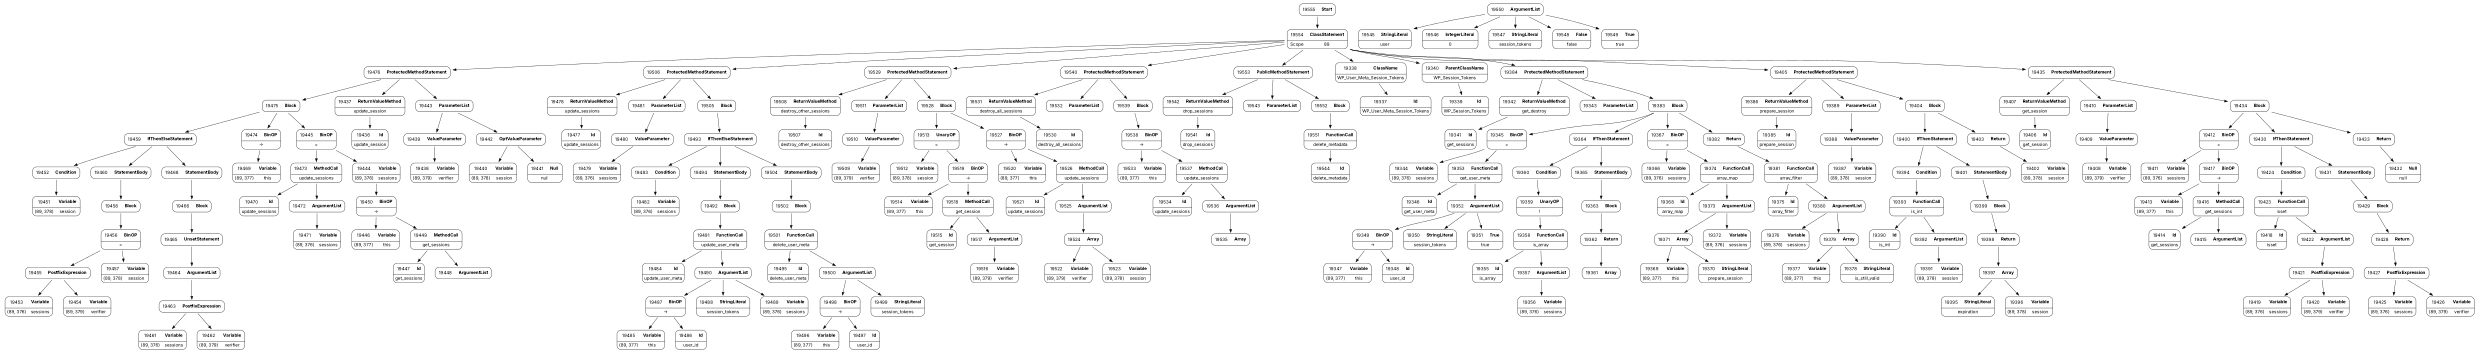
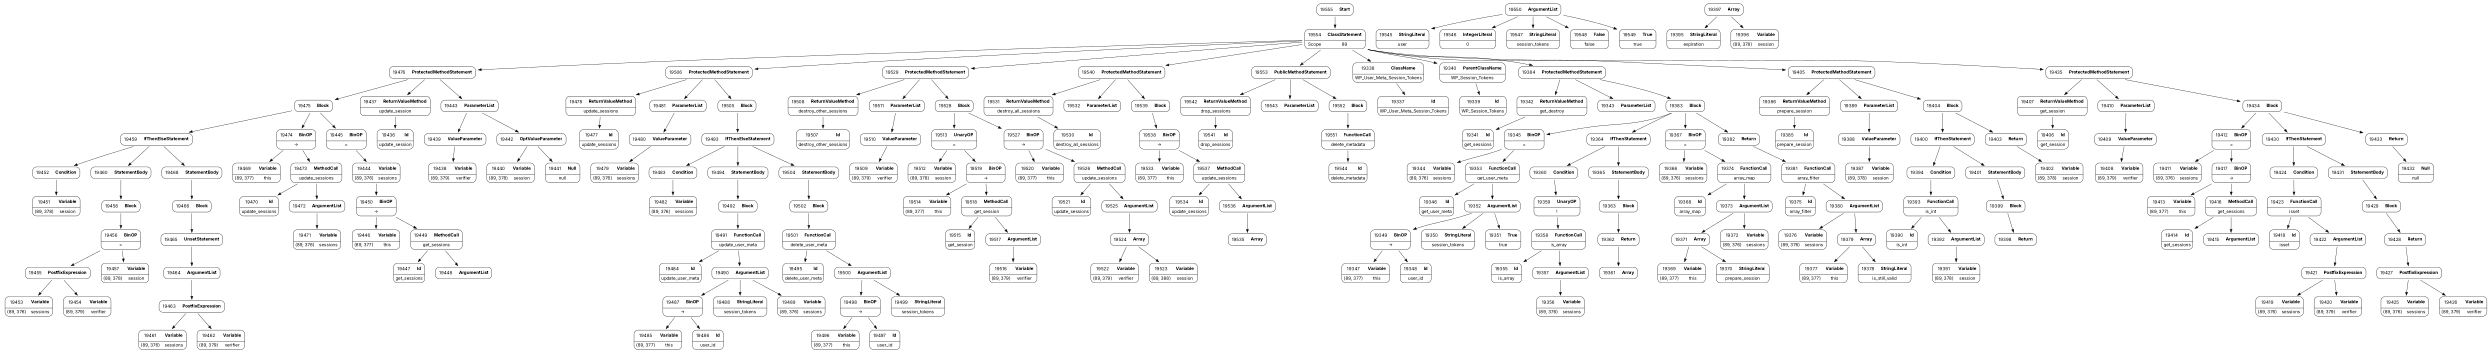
edge "19445" -> "19473": now "19474" -> "19473"
edge "19398" -> "19397": removed
node "19523": text "(89, 378)" -> "(89, 388)"
